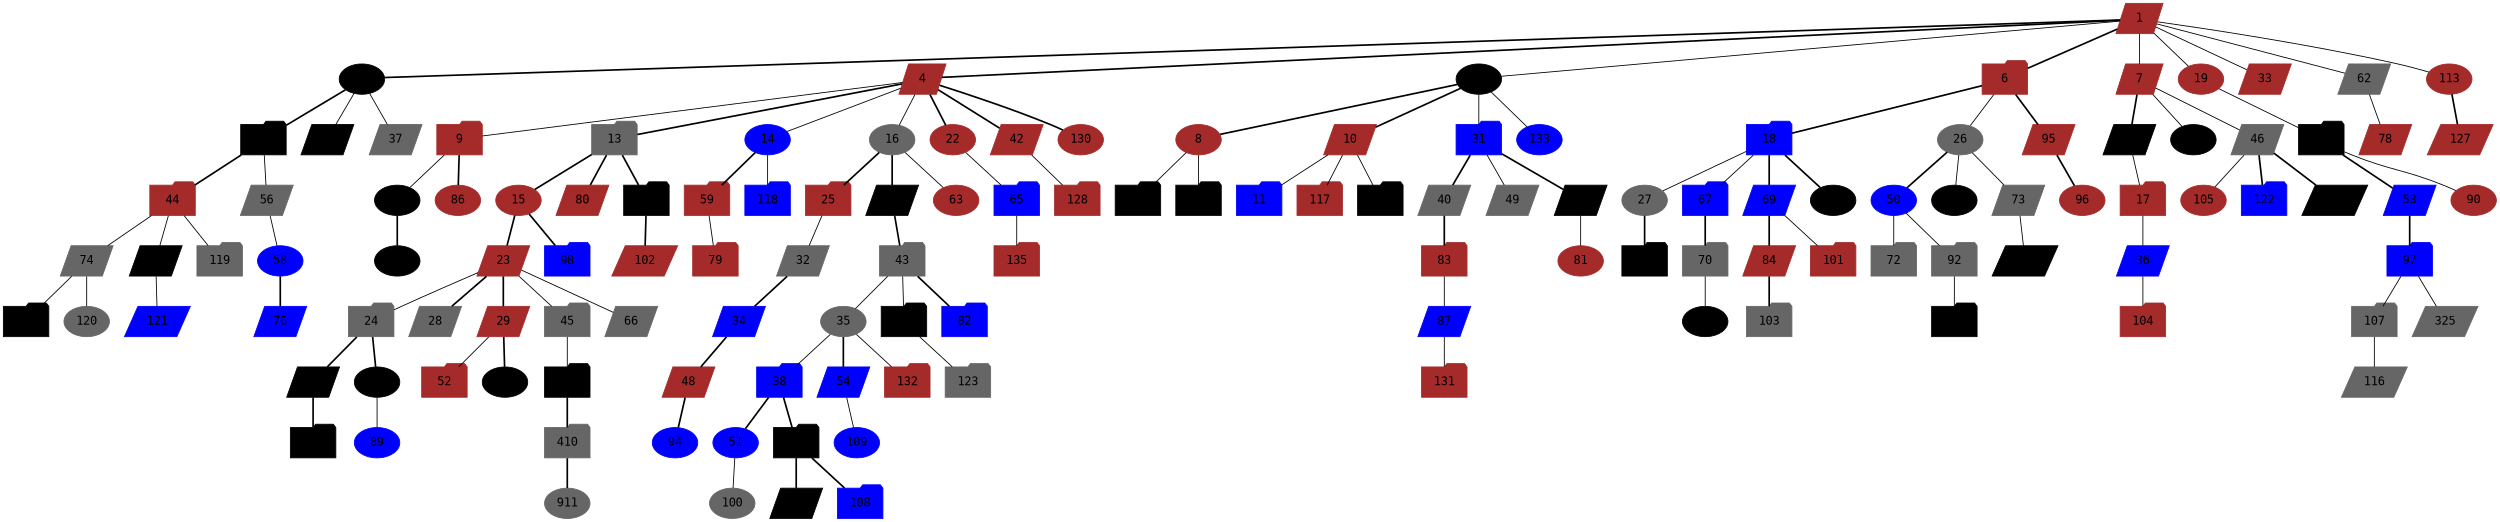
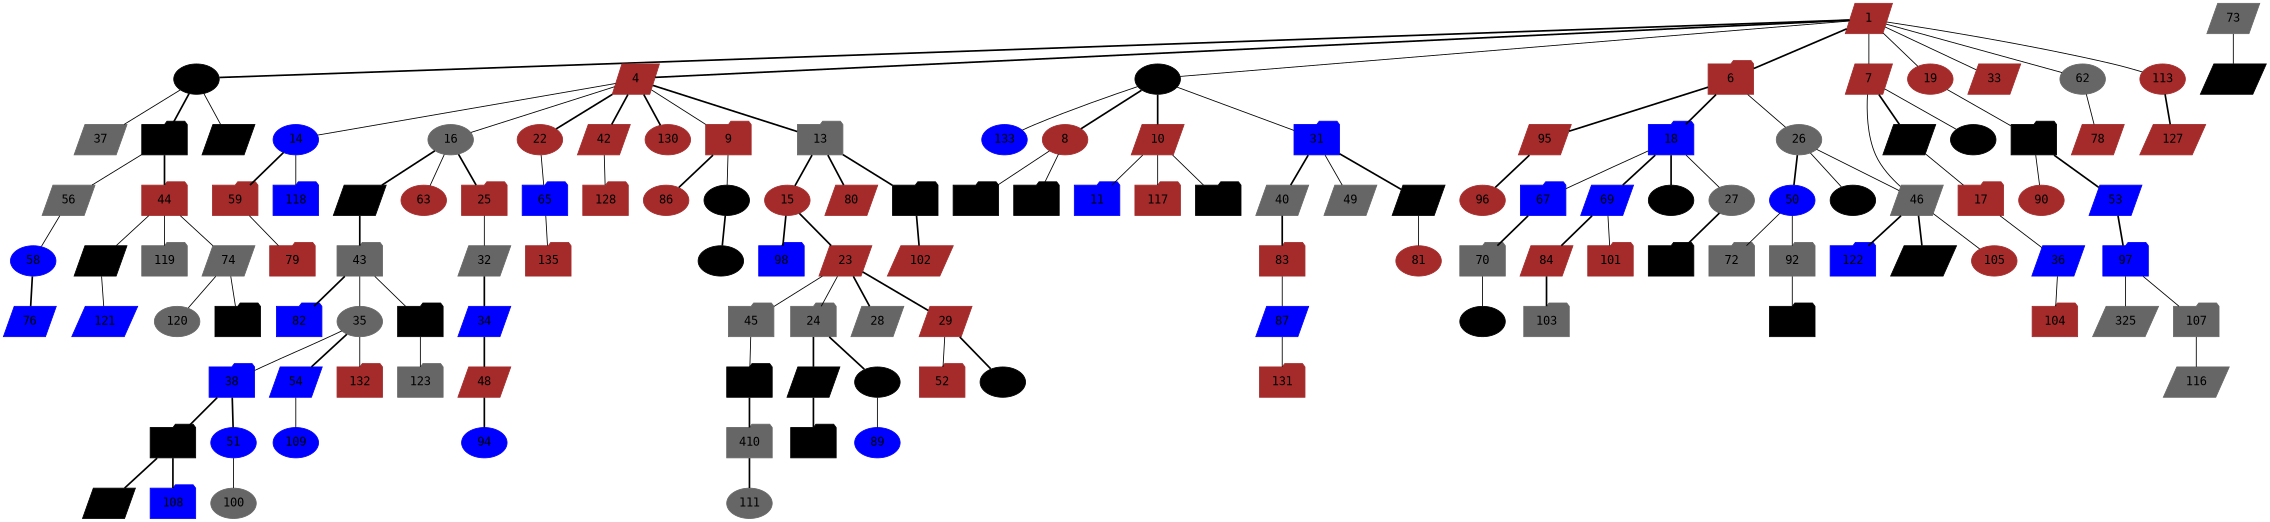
node "62": shape parallelogram -> ellipse
edge "26" -- "73": now "26" -- "46"
node "66": removed
node "911": label "911" -> "111"
